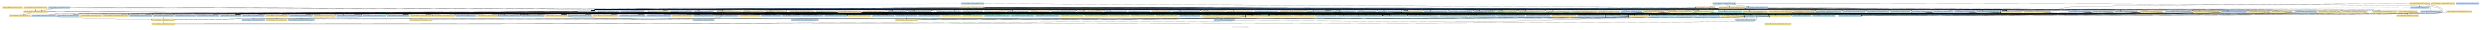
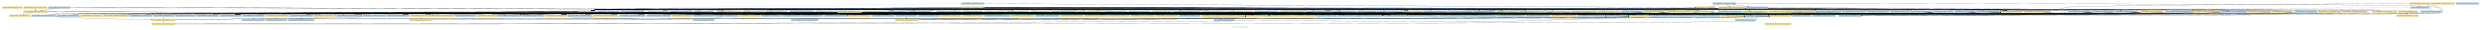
node "{lib/libLLVMCodeGen.a(MachineBlockPlacement.cpp.o)}": fillcolor khaki -> lightblue
node "{lib/libLLVMCodeGen.a(MachineModuleInfoImpls.cpp.o)}": removed
node "{lib/libLLVMCodeGen.a(RegisterUsageInfo.cpp.o)}": fillcolor lightblue -> khaki
node "{lib/libLLVMCodeGen.a(LexicalScopes.cpp.o)}": fillcolor khaki -> lightblue
